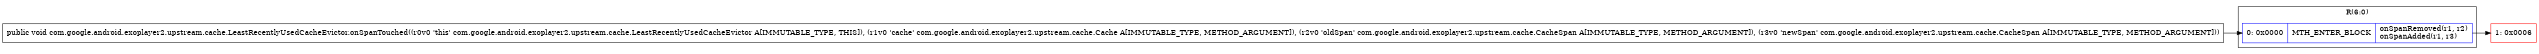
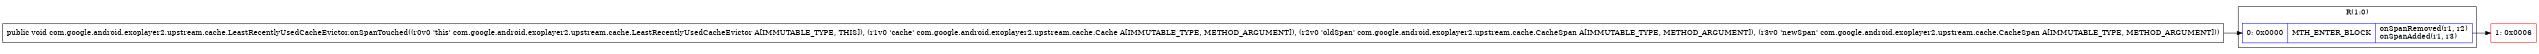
cluster "R(6:0)": label "R(6:0)" -> "R(1:0)"
